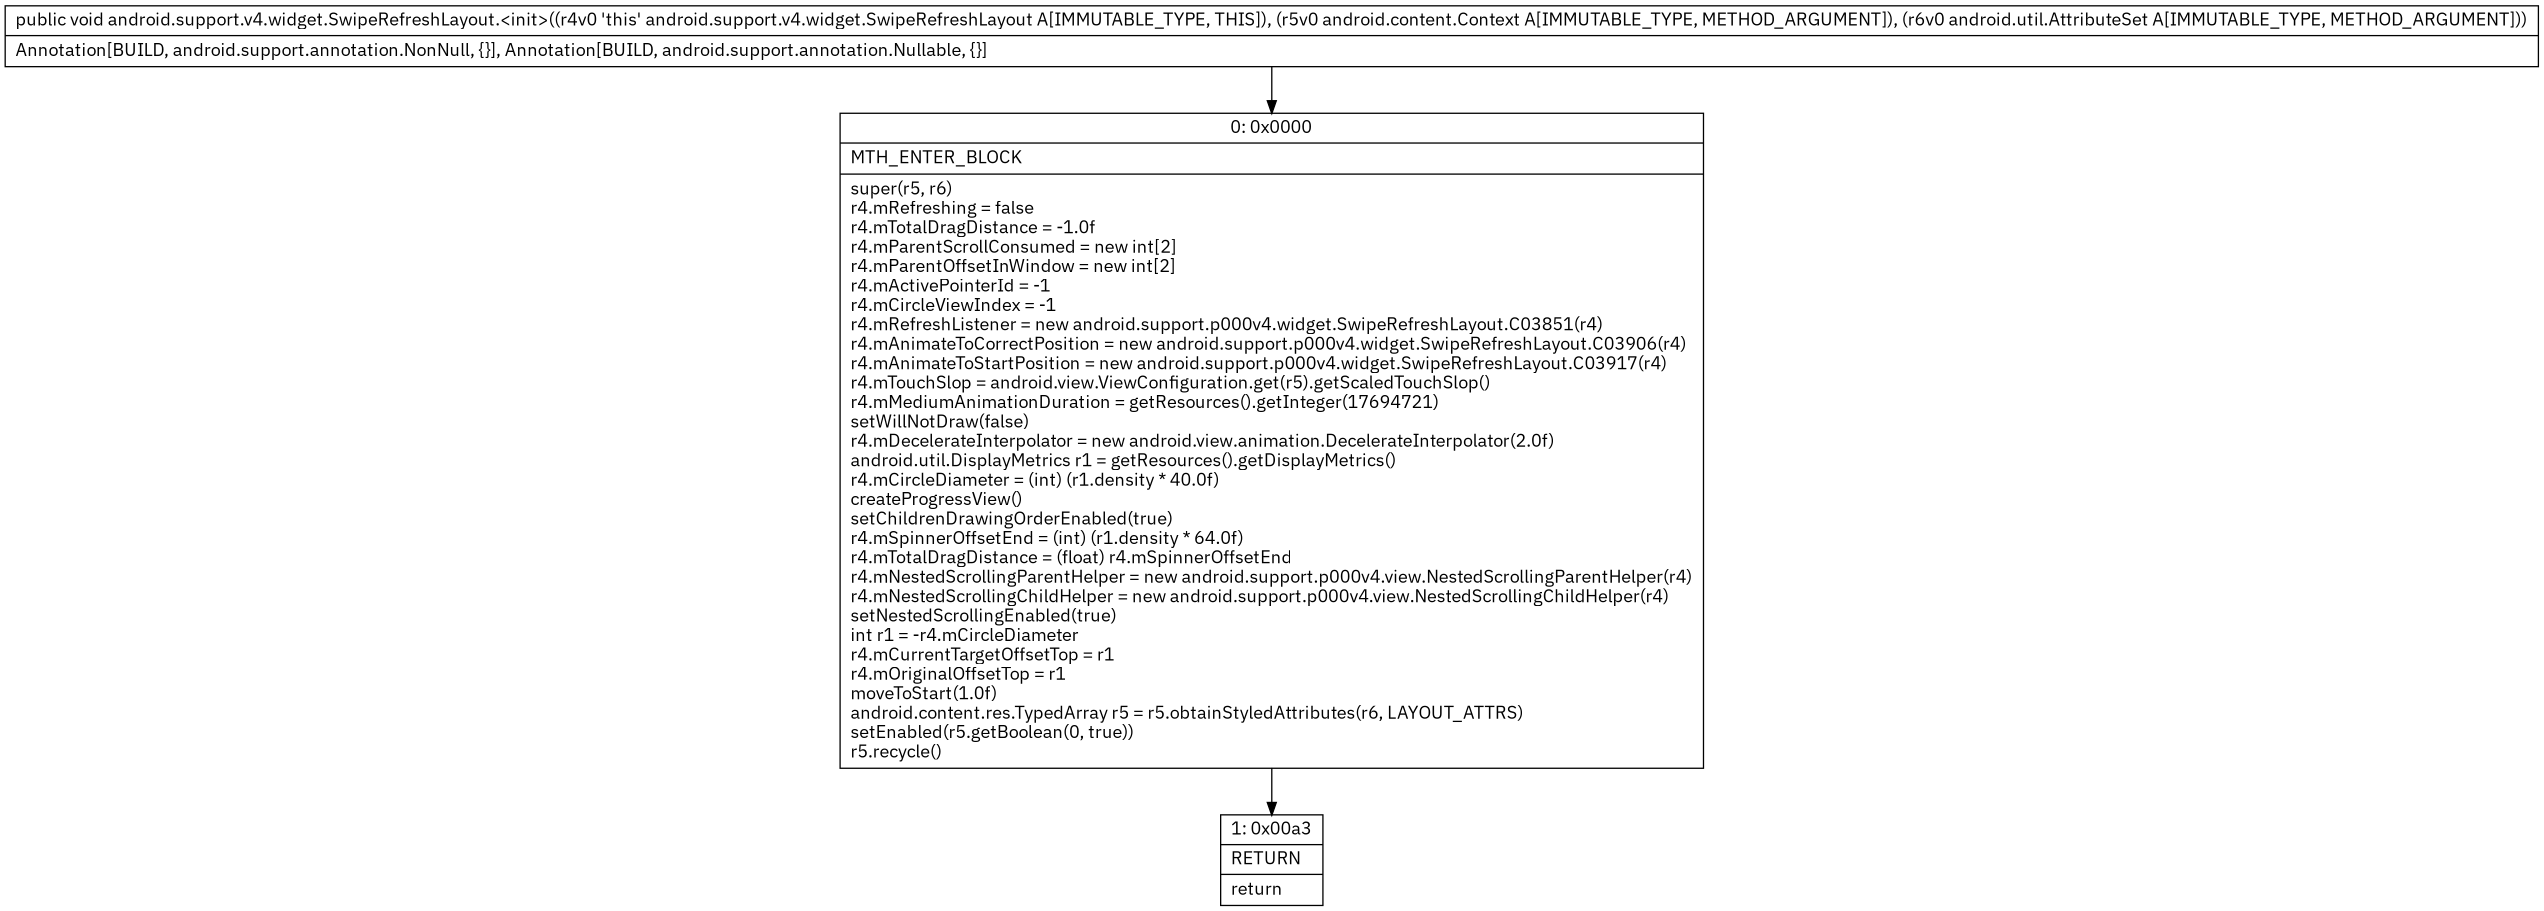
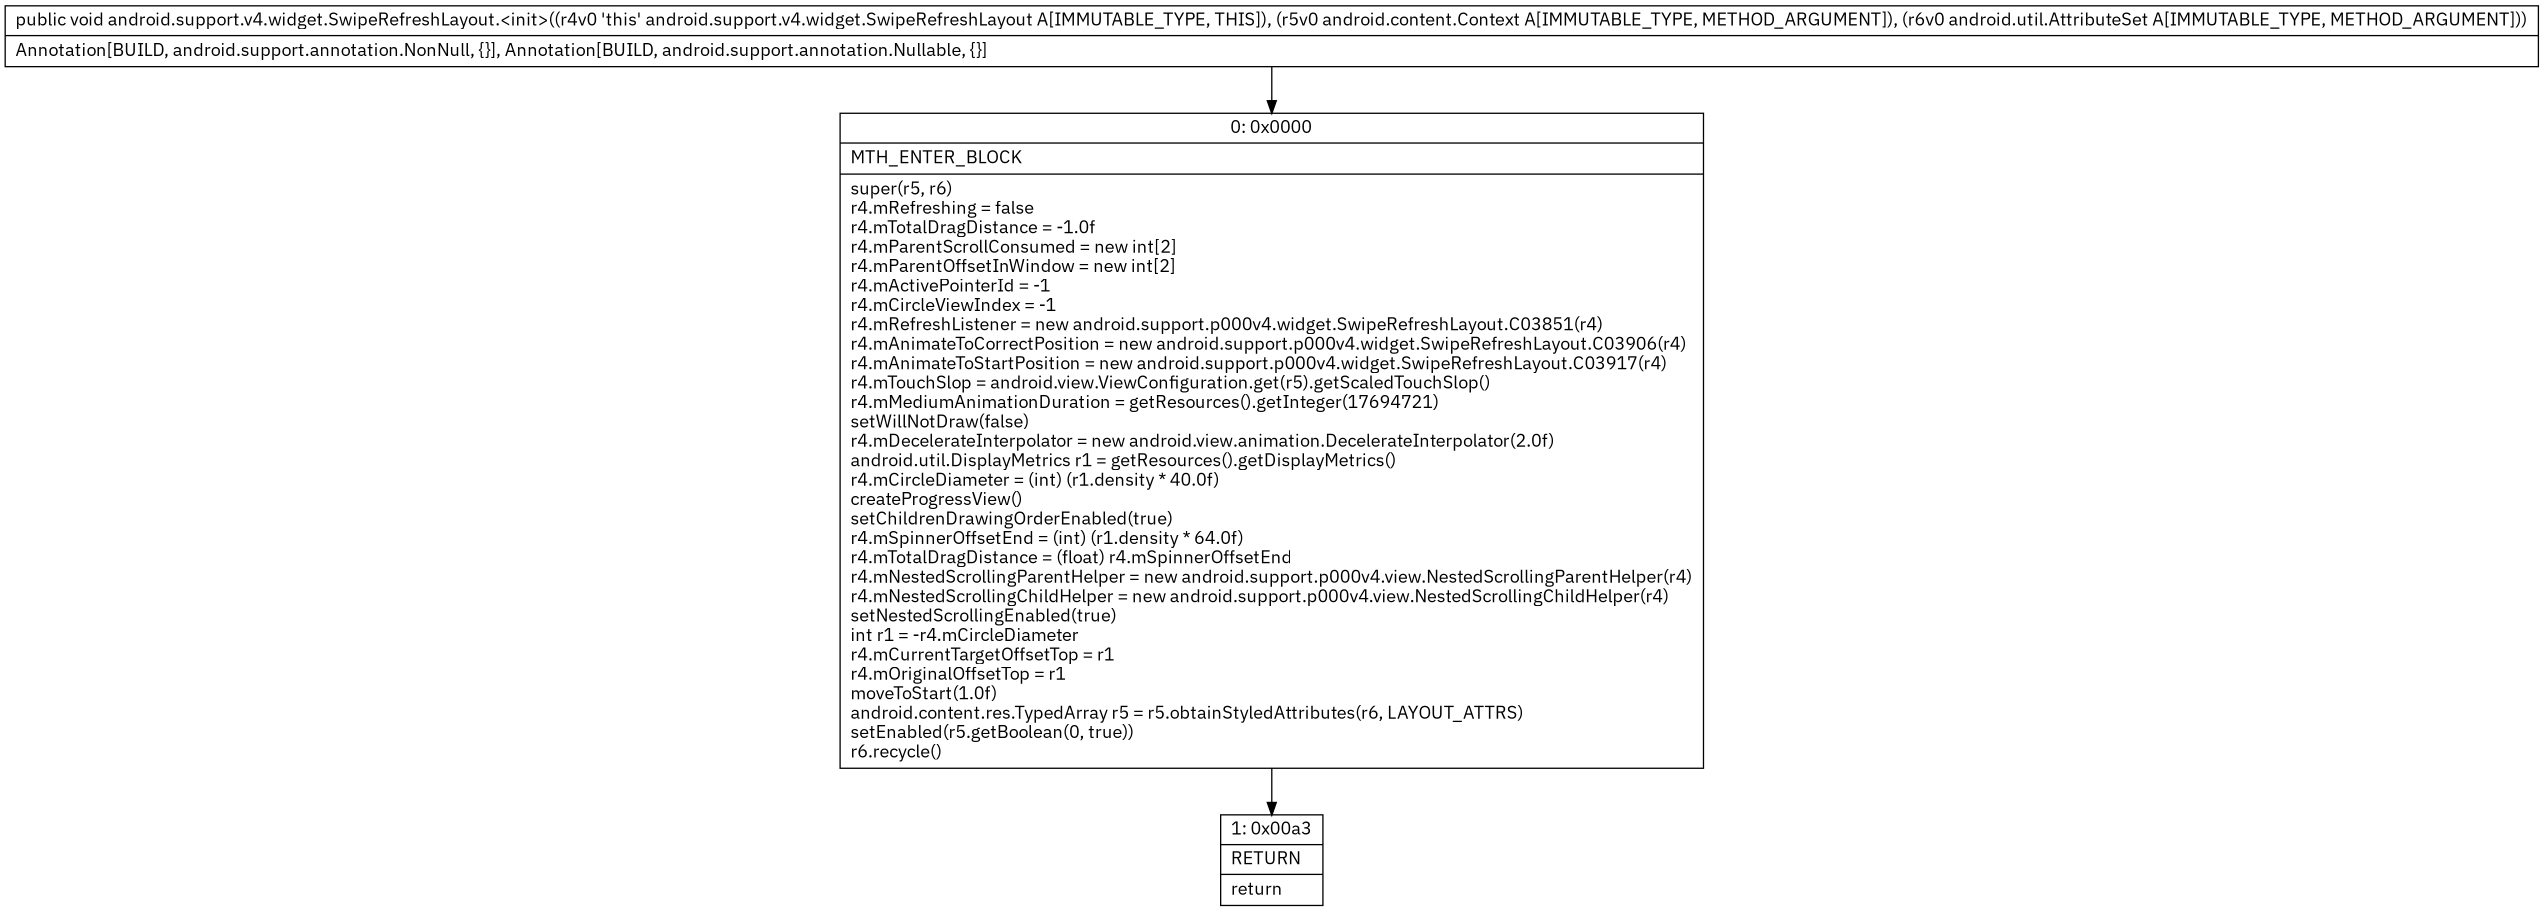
node "0: 0x0000": text "r5.recycle()" -> "r6.recycle()"
